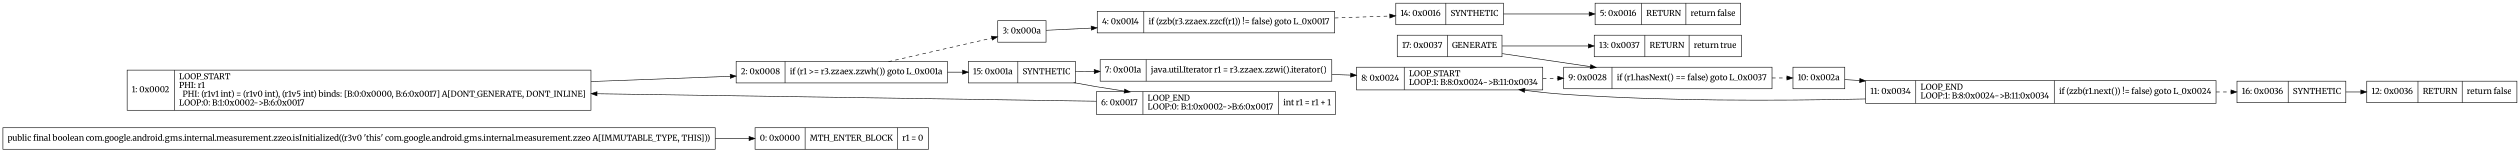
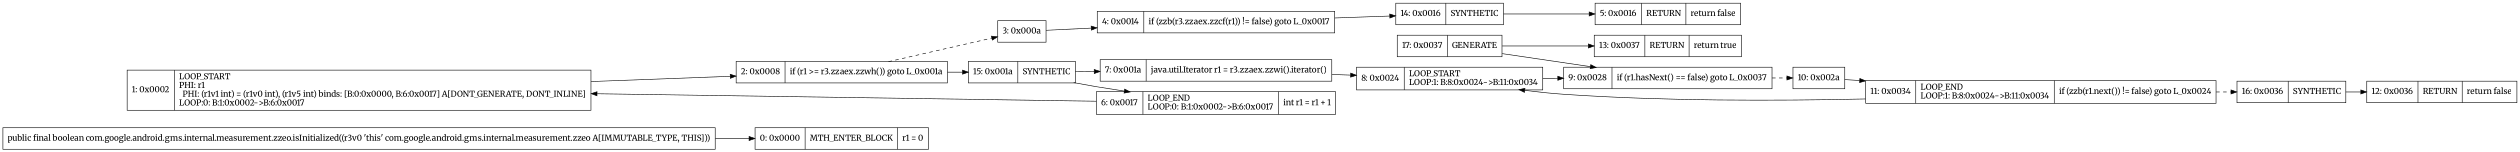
edge "4: 0x0014" -> "14: 0x0016": style dashed -> solid
edge "8: 0x0024" -> "9: 0x0028": style dashed -> solid
